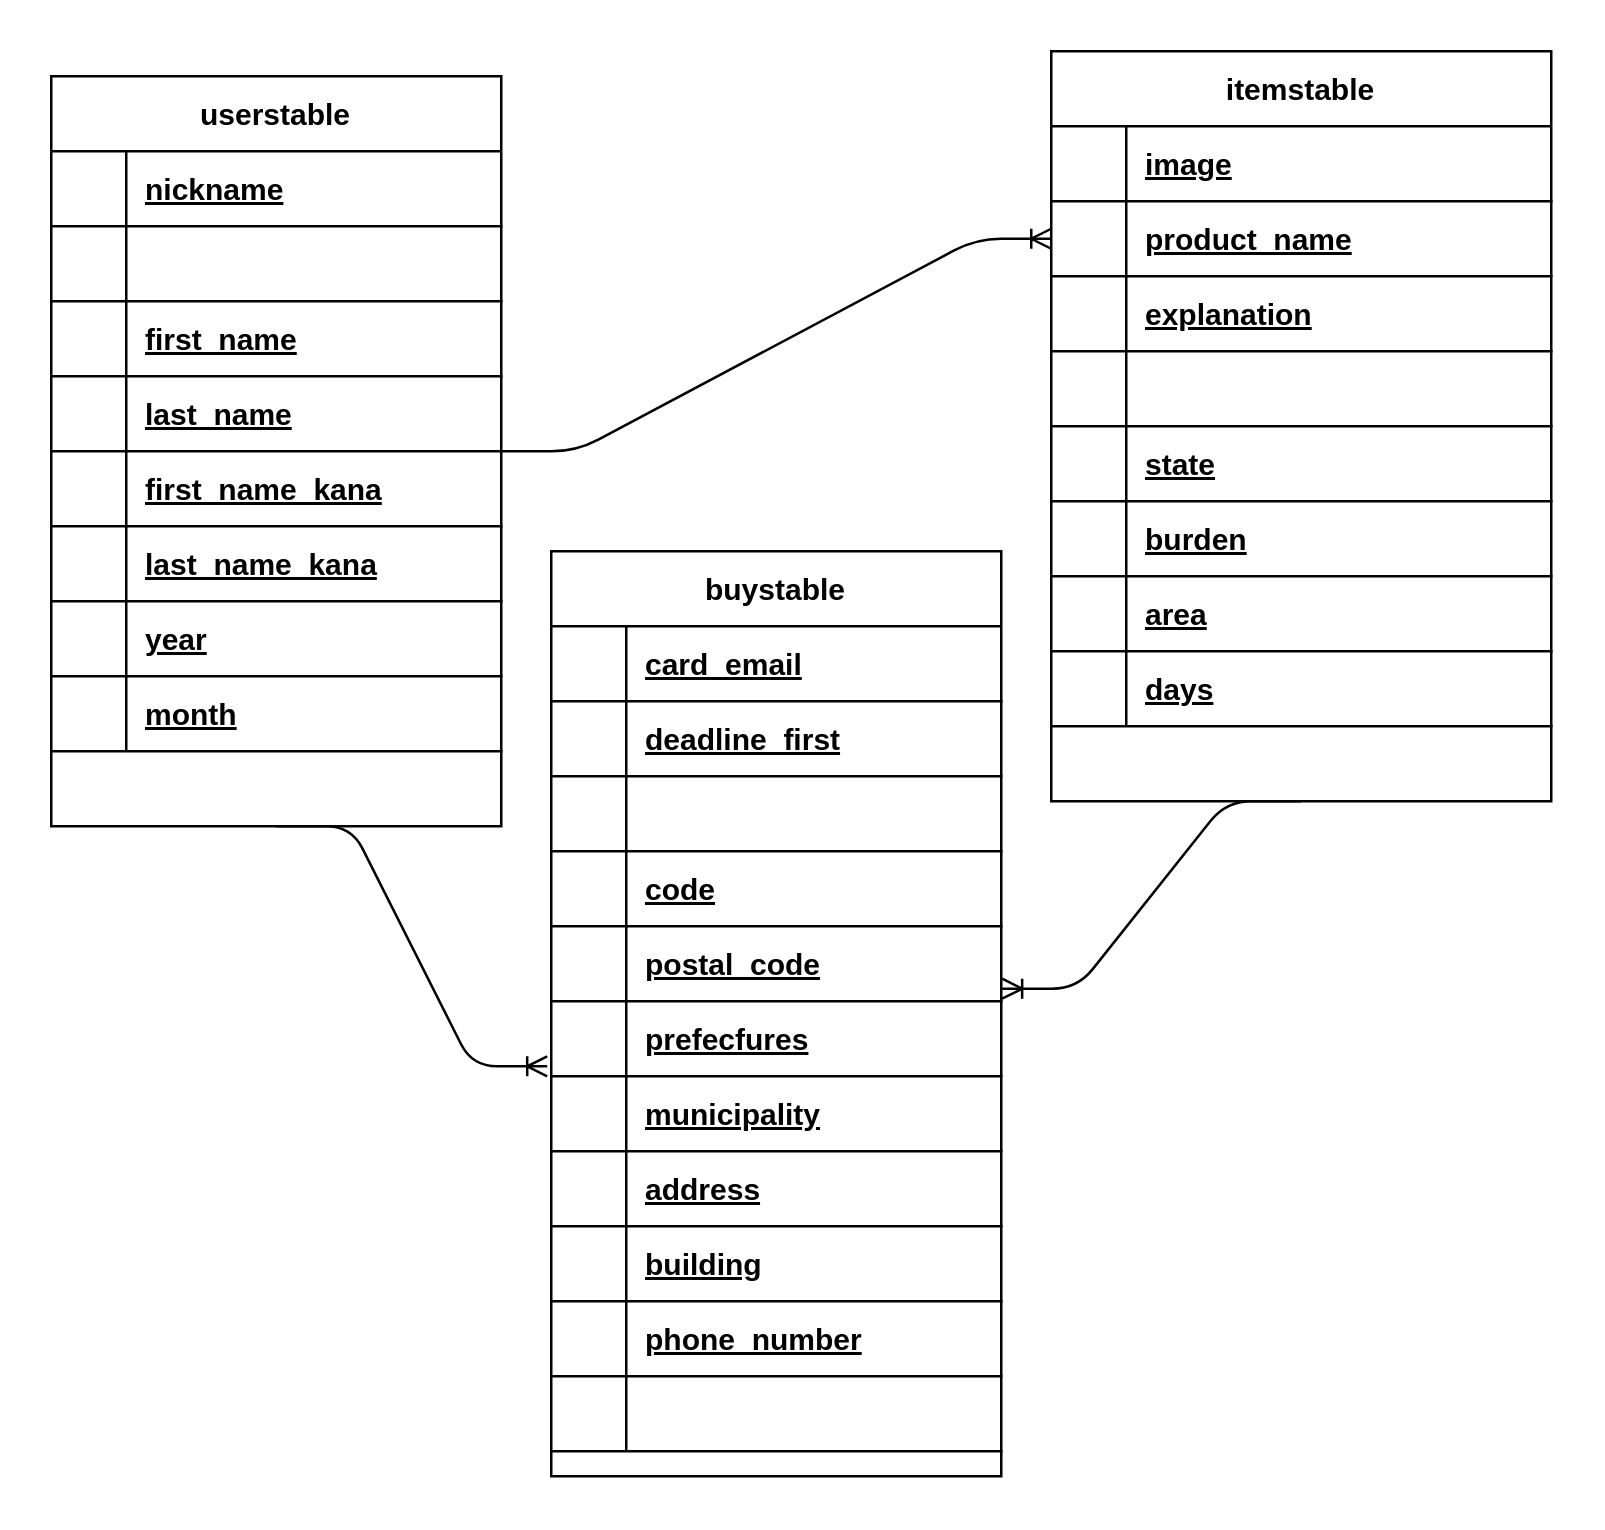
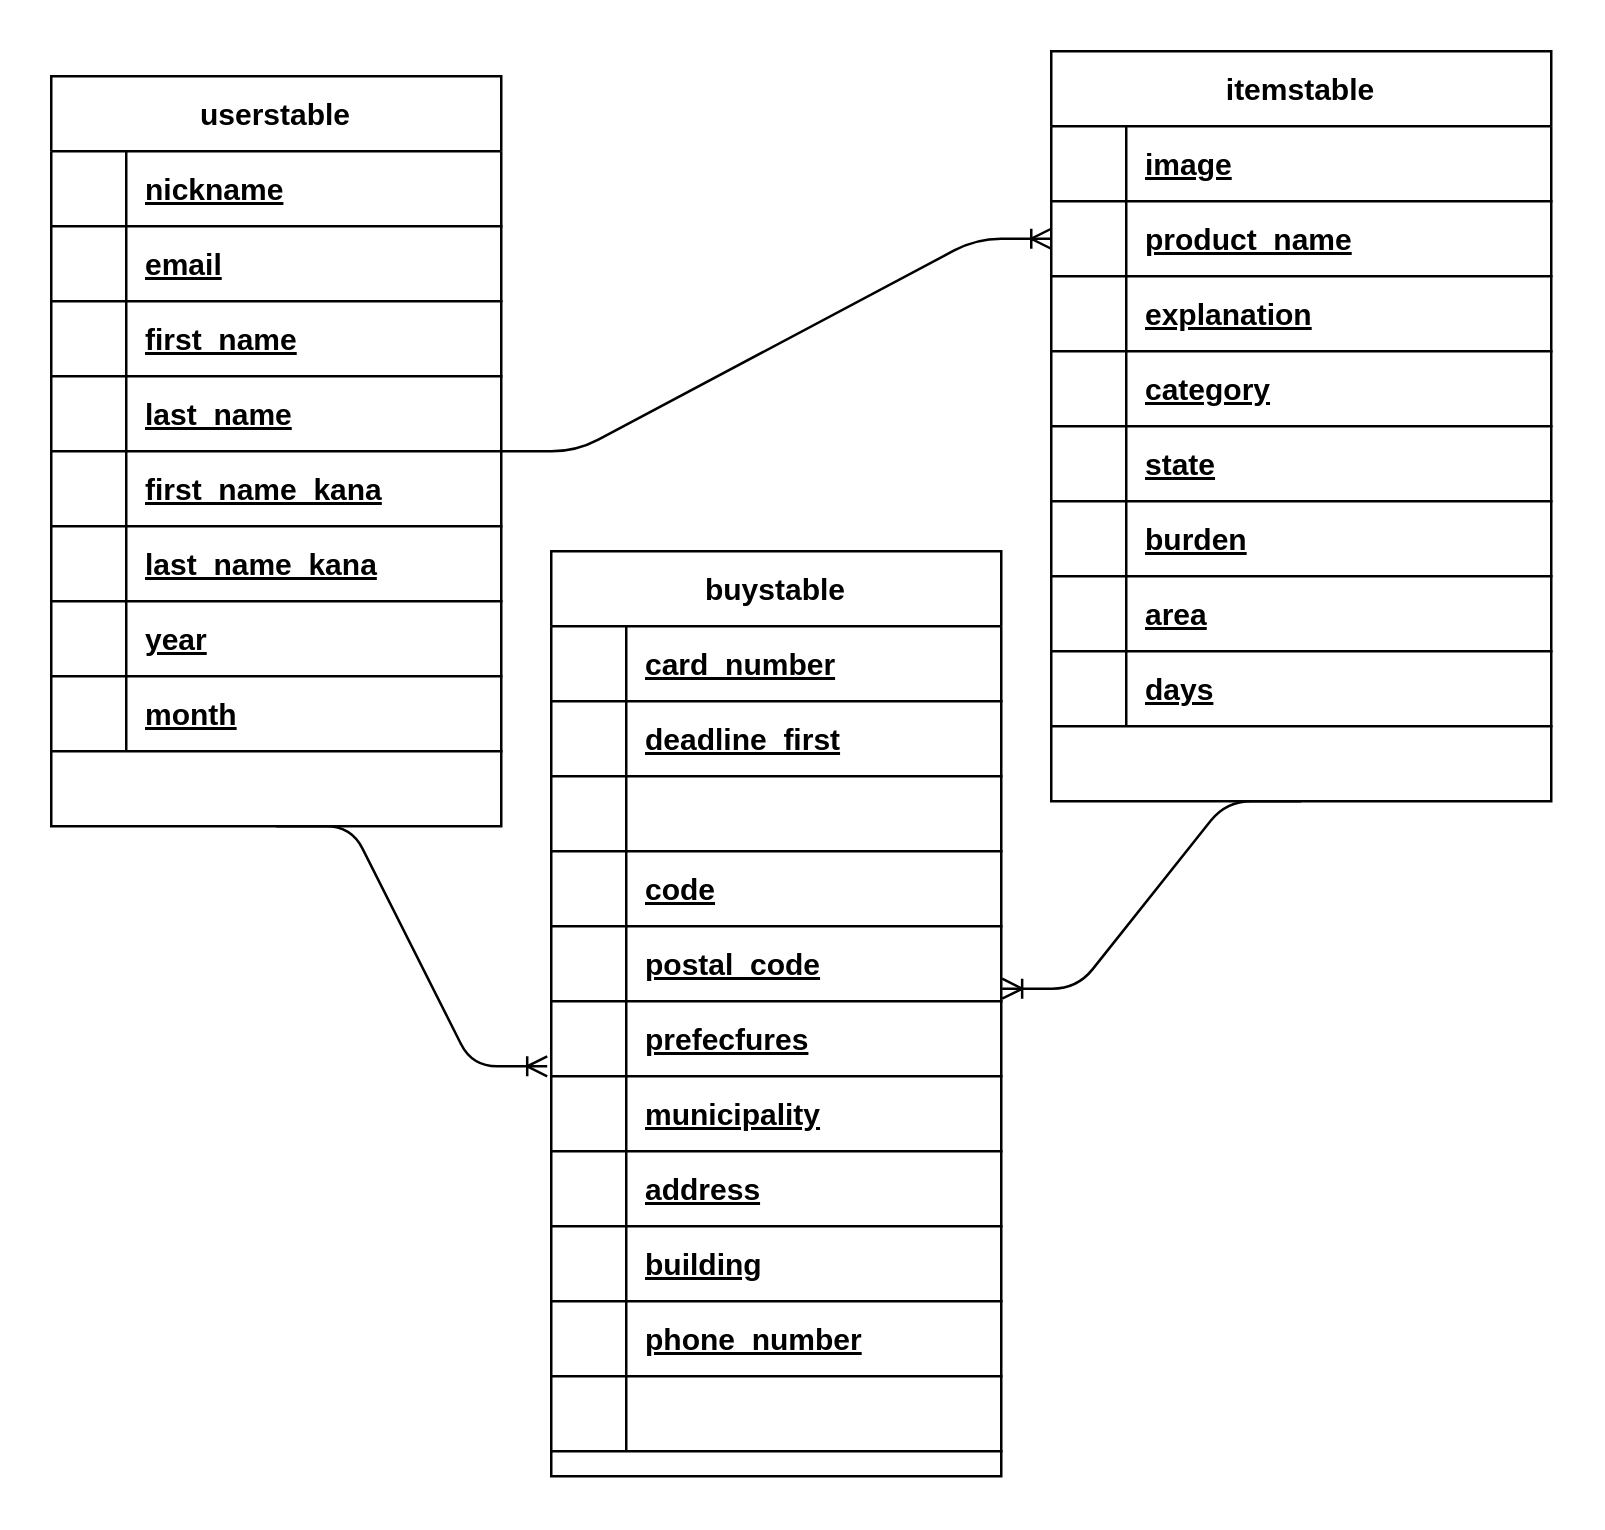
node "email": added
node "category": added
node "card_email": label "card_email" -> "card_number"
